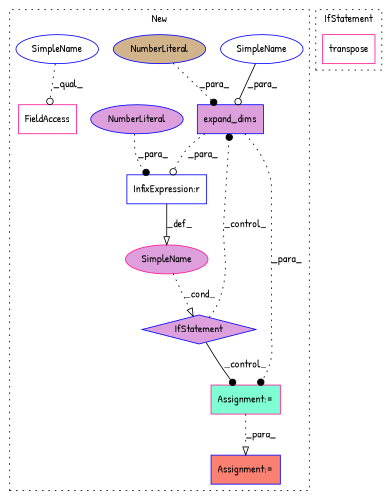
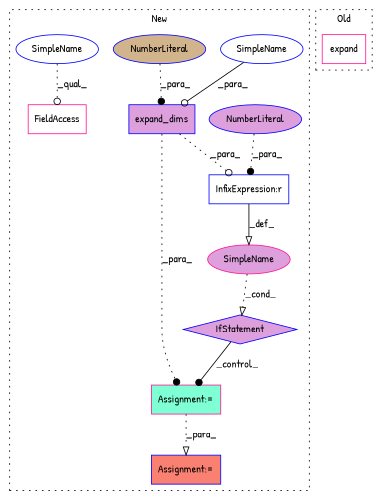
cluster "IfStatement": label "IfStatement" -> "Old"
node "transpose": label "transpose" -> "expand"
edge "IfStatement" -> "expand_dims": removed, label "_control_"
